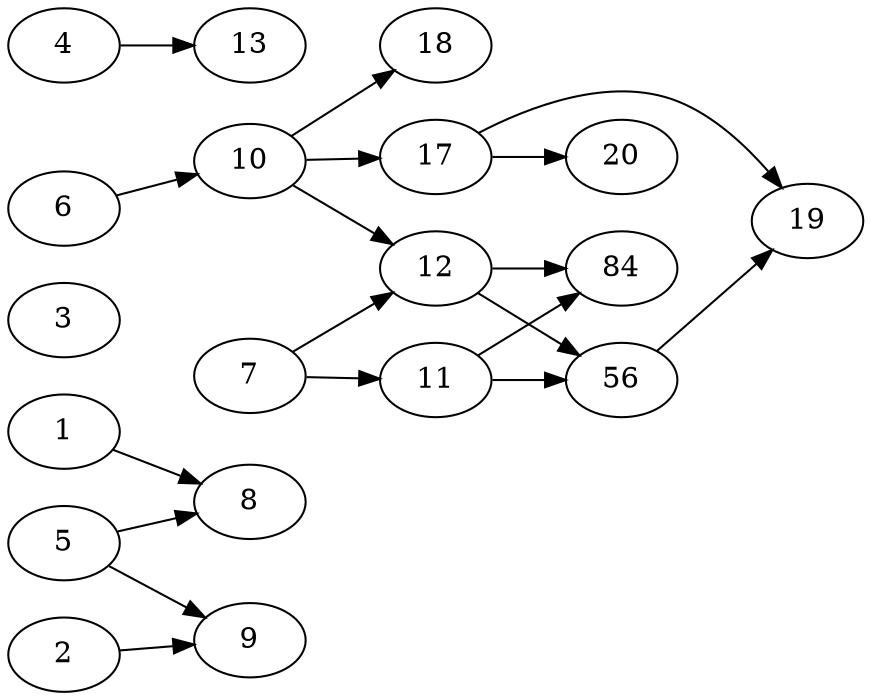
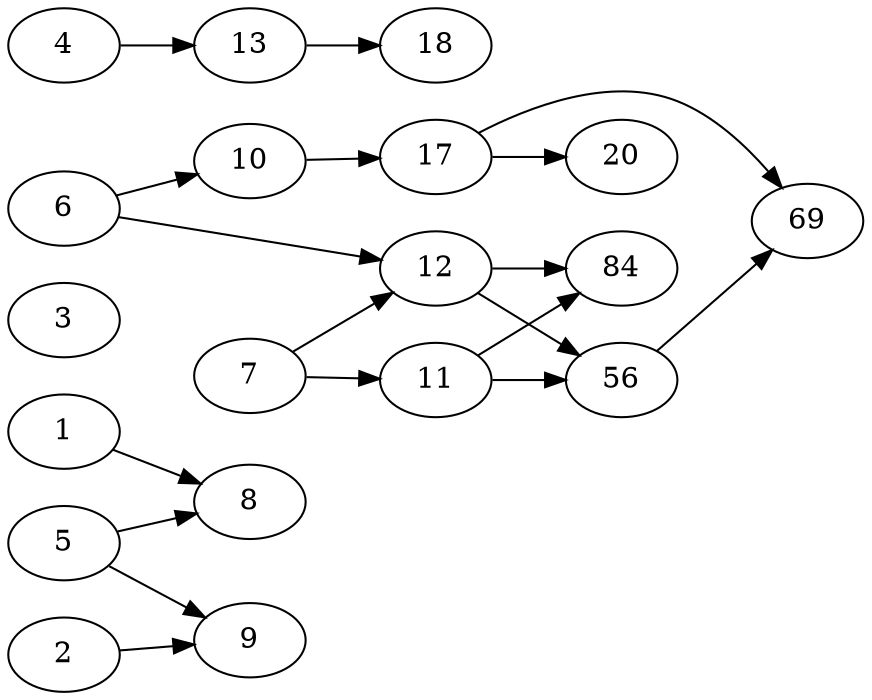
edge "10" -> "18": now "13" -> "18"
edge "10" -> "12": now "6" -> "12"
node "19": label "19" -> "69"
